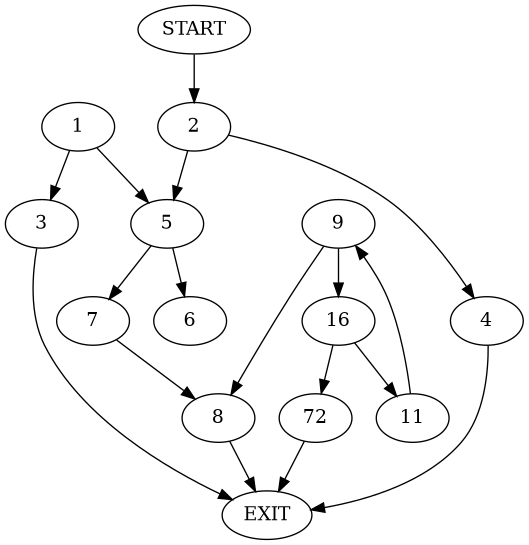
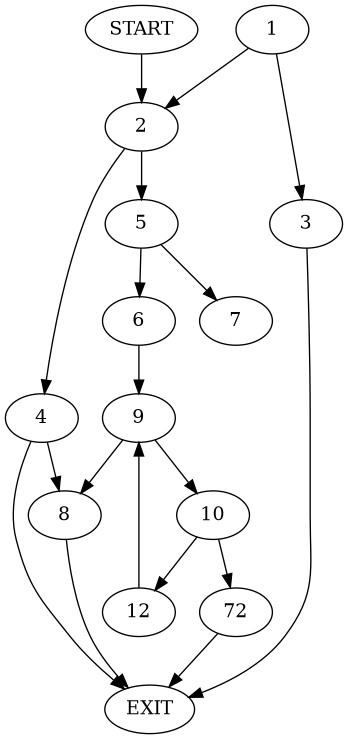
edge "1" -> "5": now "1" -> "2"
node "16": label "16" -> "10"
edge "6" -> "9": added
edge "7" -> "8": now "4" -> "8"
node "11": label "11" -> "12"
